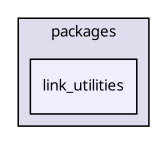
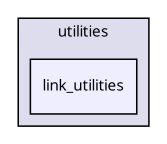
cluster "packages": label "packages" -> "utilities"
